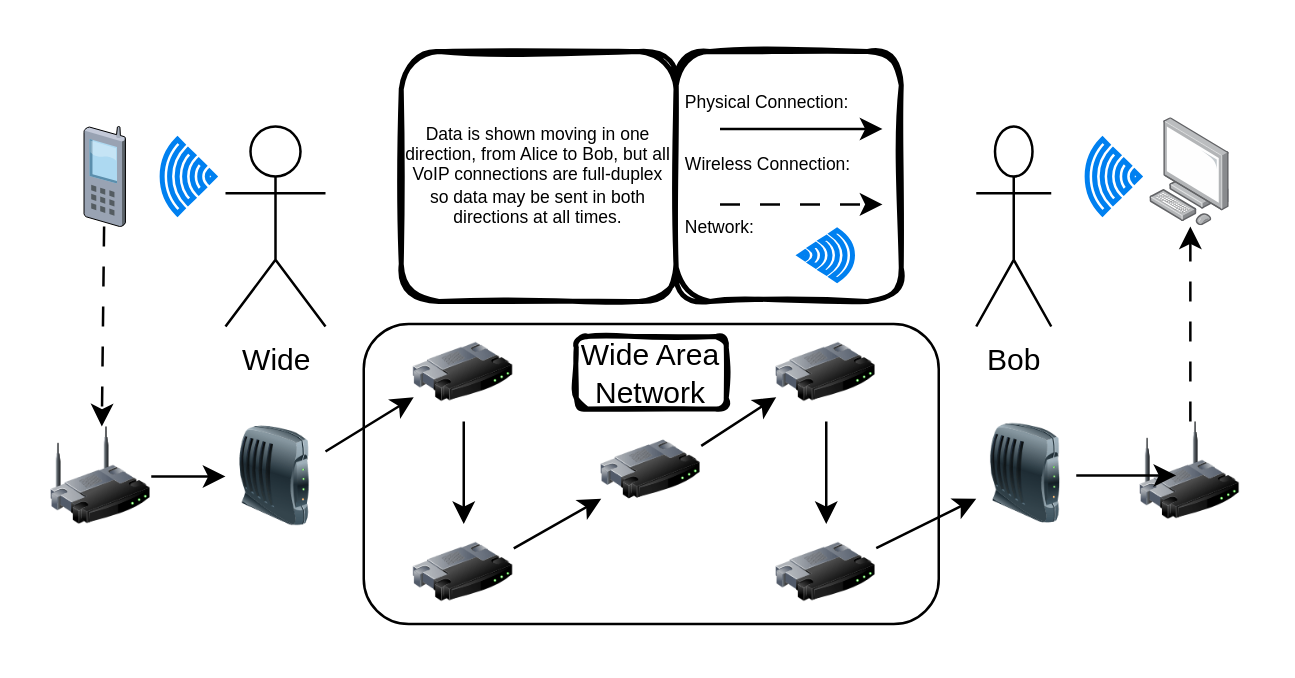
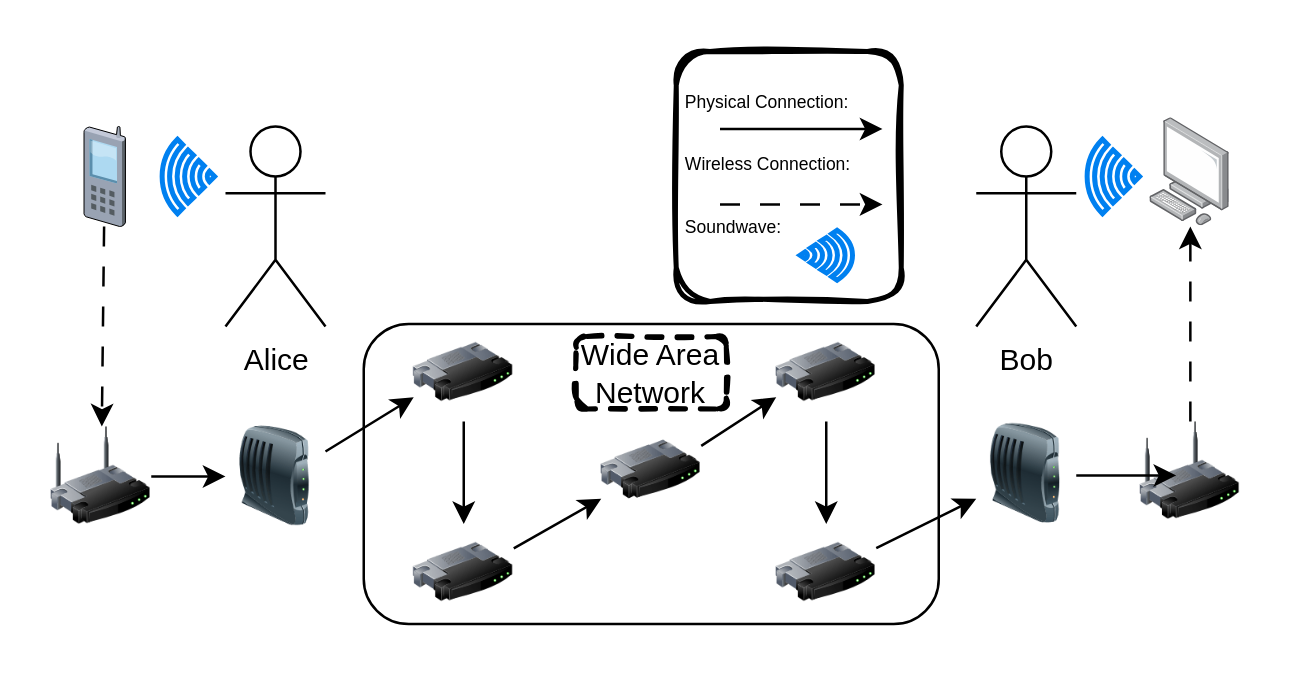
node "Data is shown moving in one direction, from Alice to Bob, but all VoIP connections are full-duplex so data may be sent in both directions at all times.": removed
node "Physical Connection: Wireless Connection: Network:": label "Physical Connection: Wireless Connection: Network:" -> "Physical Connection: Wireless Connection: Soundwave:"
node "Bob": size 75x200 -> 100x200
node "Wide": label "Wide" -> "Alice"
node "Wide Area Network": style solid -> dashed
